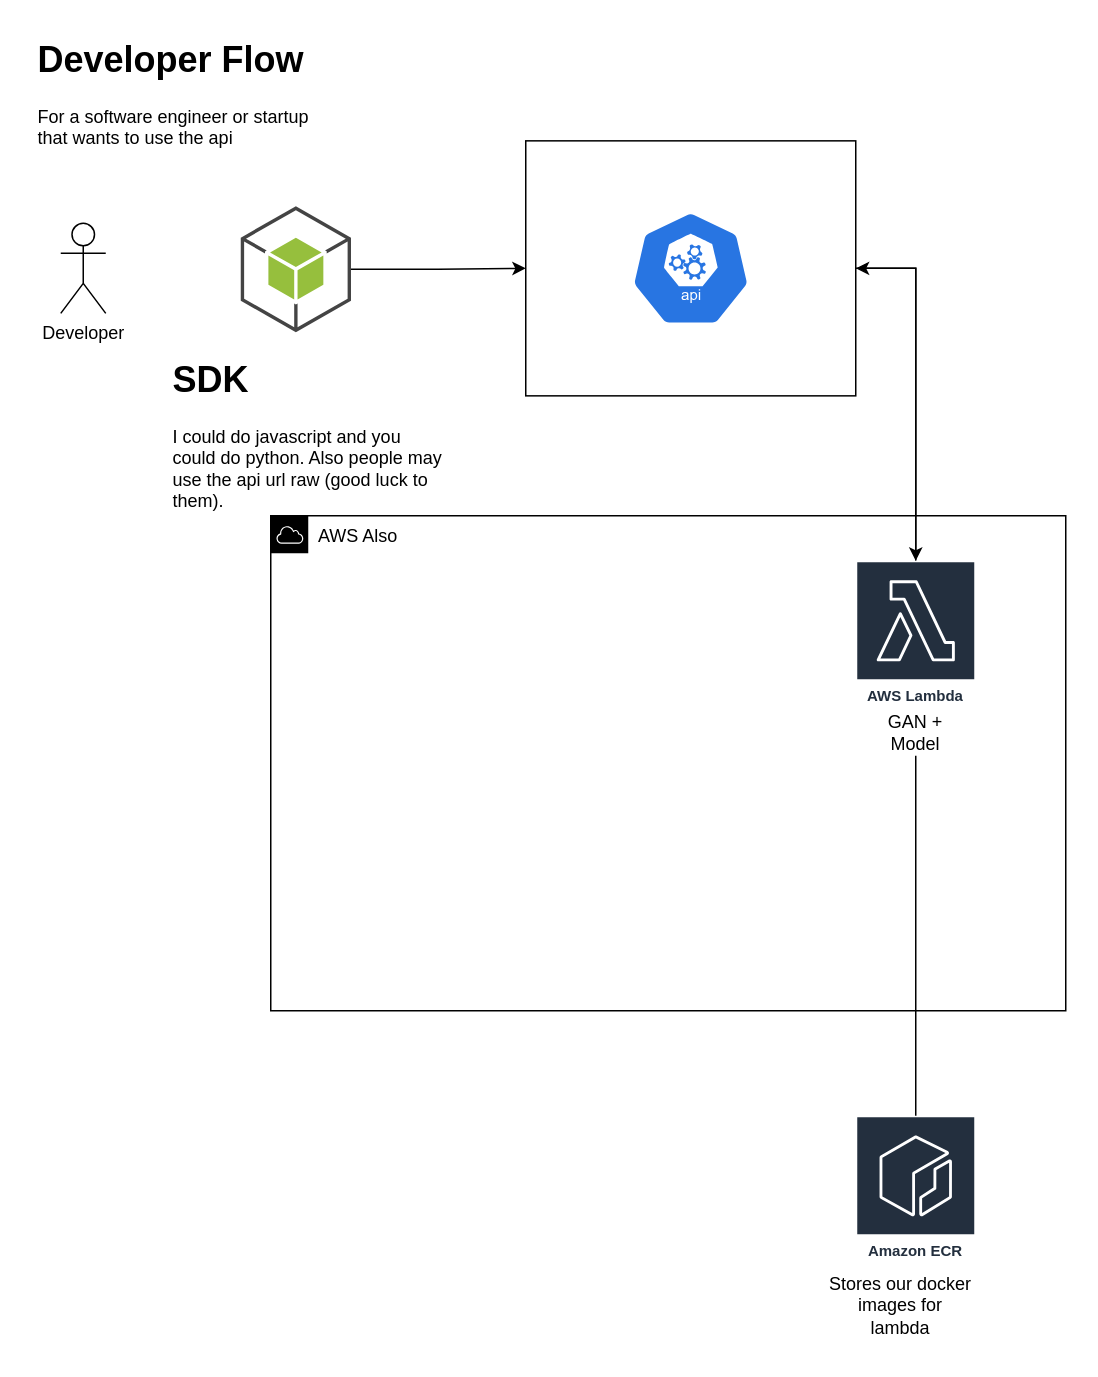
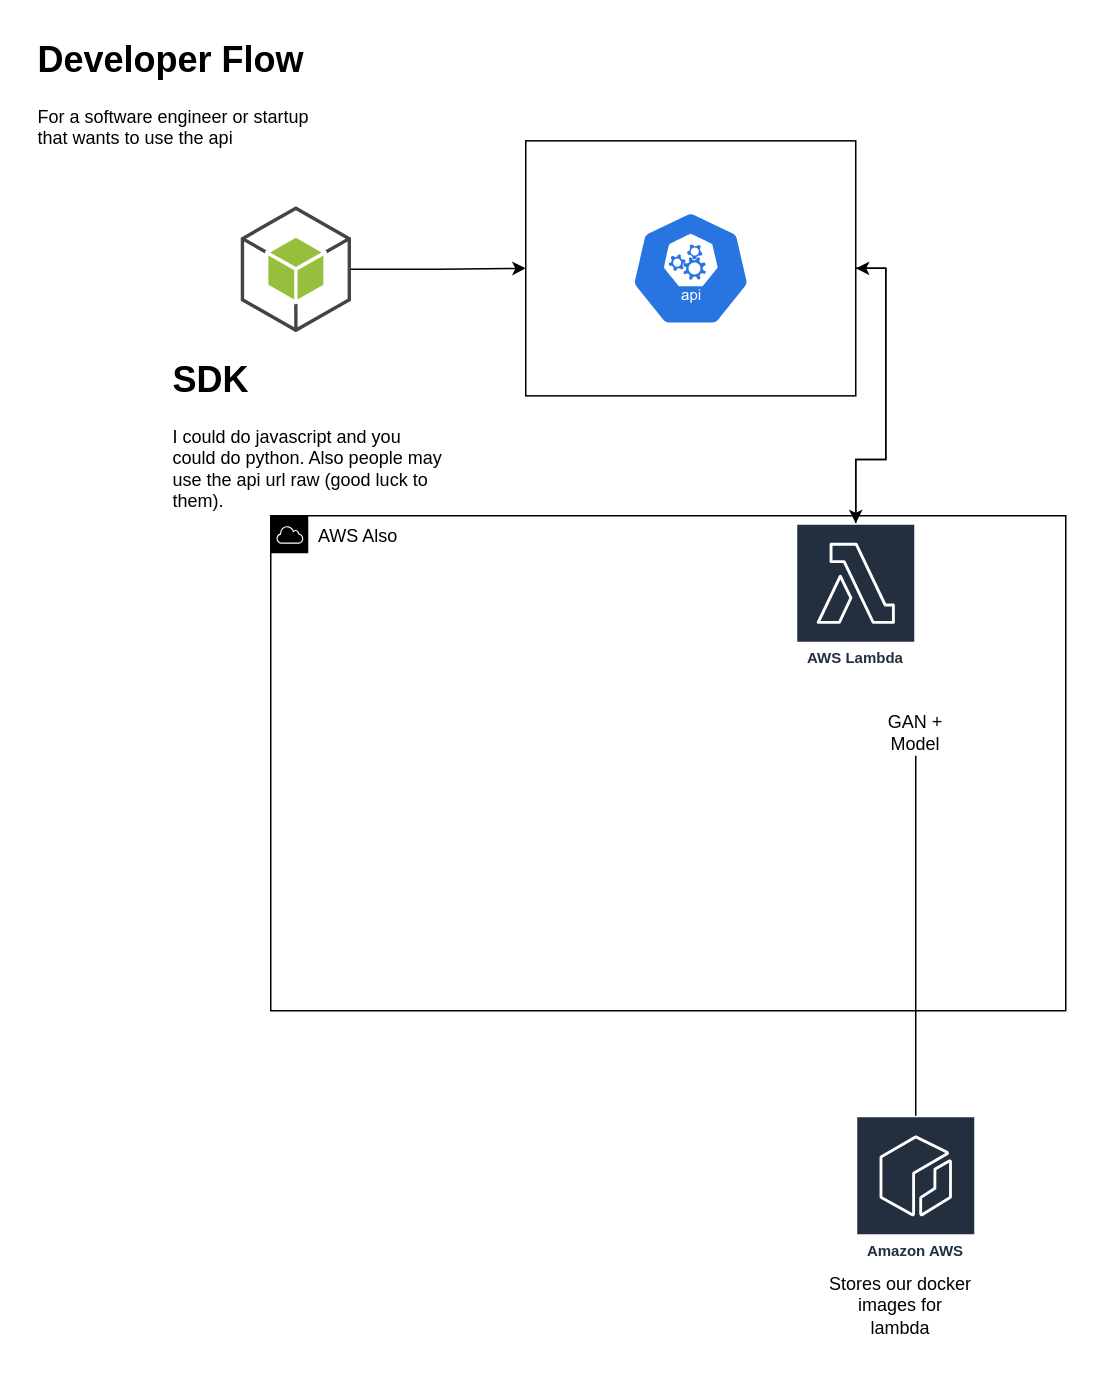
node "Developer": removed
node "AWS Lambda": moved (916, 636) -> (856, 598)
node "Amazon ECR": label "Amazon ECR" -> "Amazon AWS"
